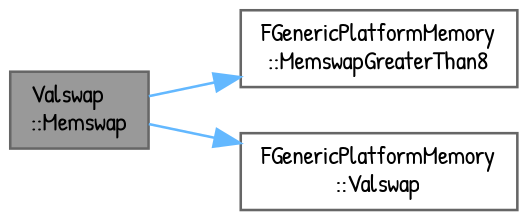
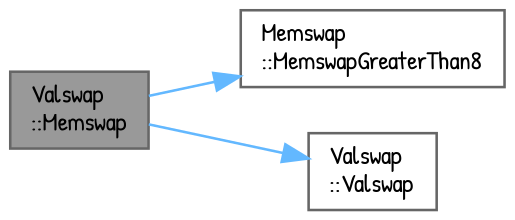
node "FGenericPlatformMemory ::MemswapGreaterThan8": label "FGenericPlatformMemory ::MemswapGreaterThan8" -> "Memswap ::MemswapGreaterThan8"
node "FGenericPlatformMemory ::Valswap": label "FGenericPlatformMemory ::Valswap" -> "Valswap ::Valswap"
